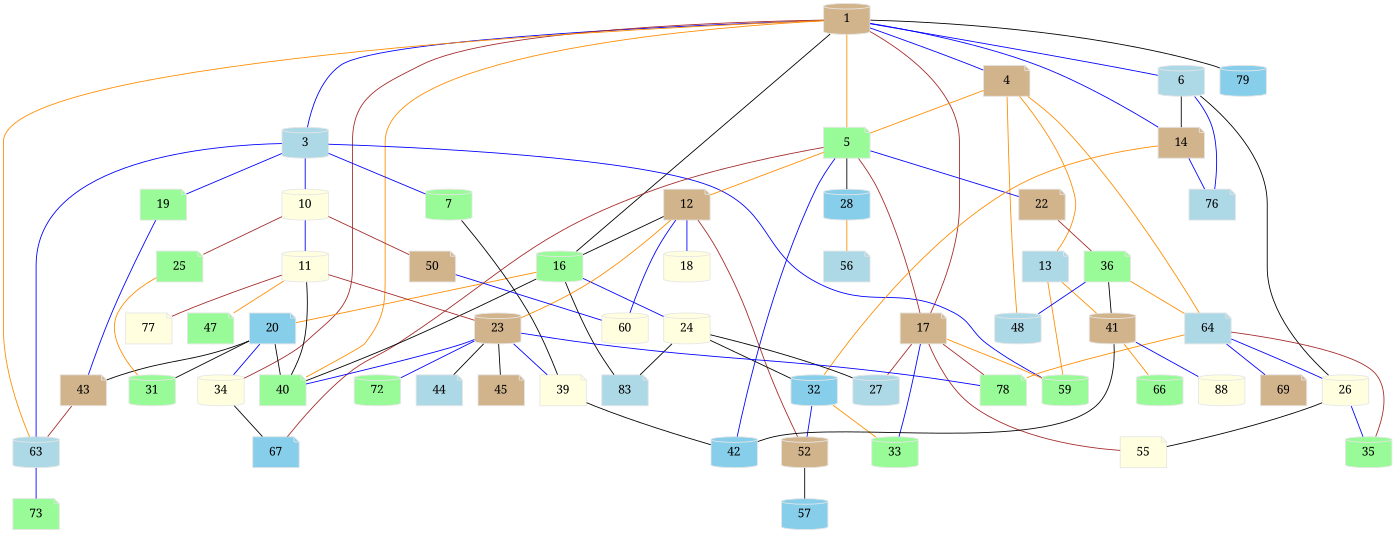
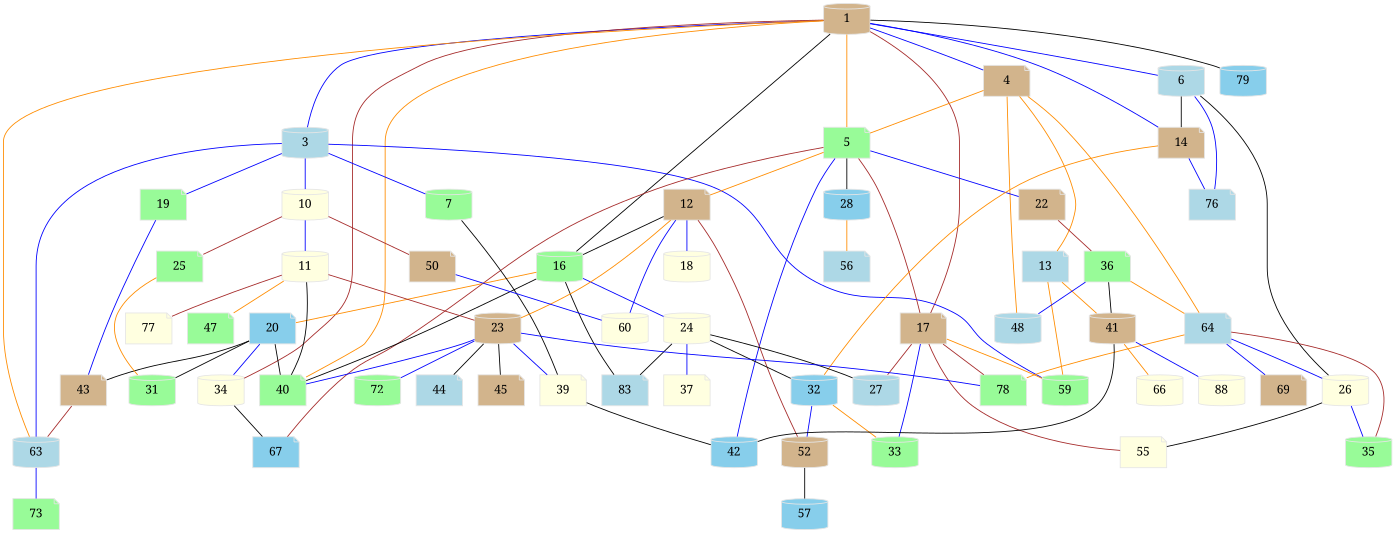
node "37": added
node "66": fillcolor palegreen -> lightyellow
